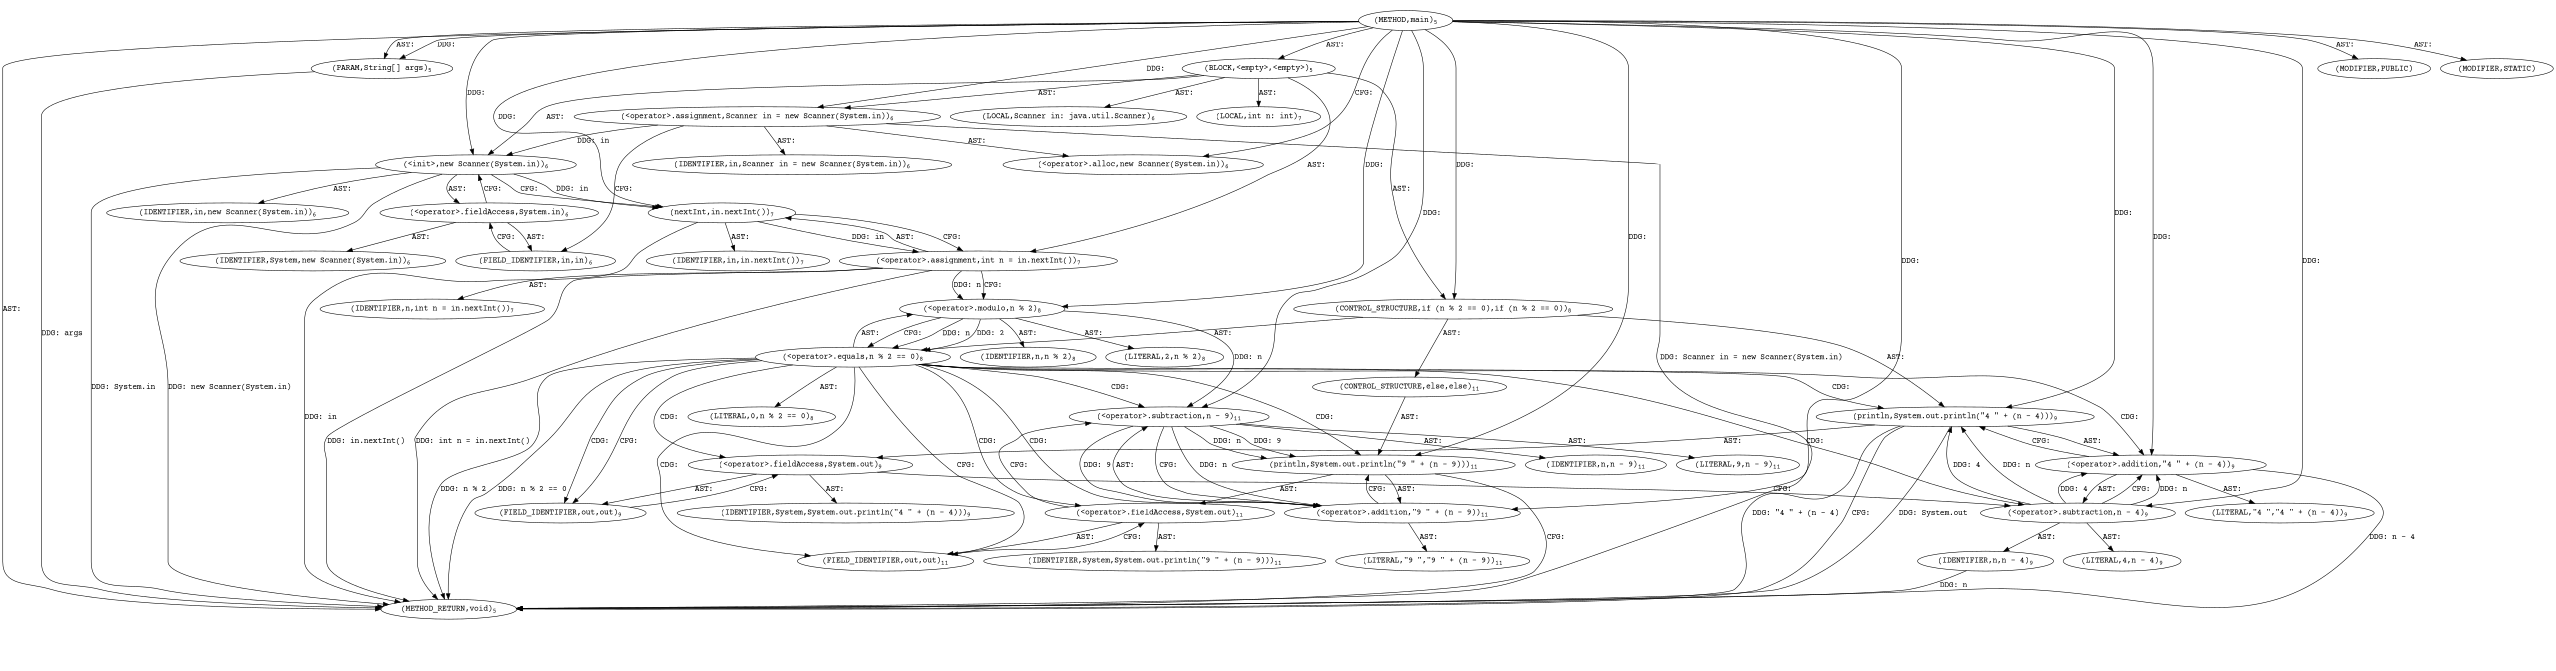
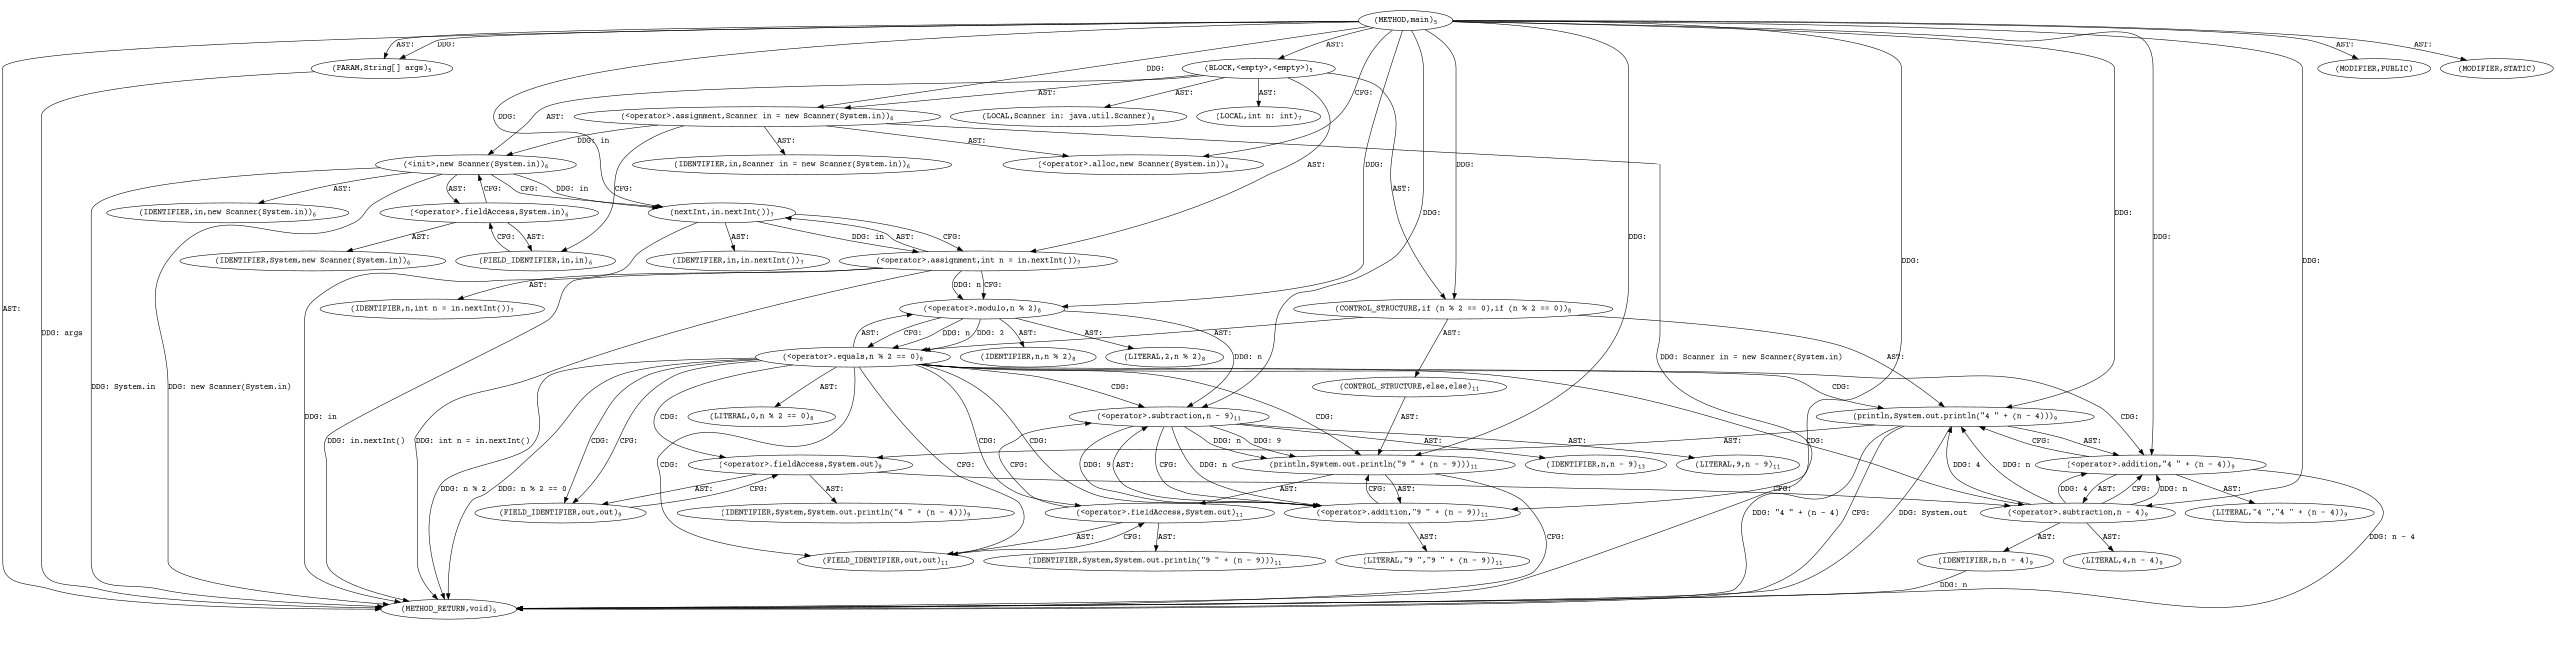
edge "(METHOD,main)" -> "(<init>,new Scanner(System.in))": removed, label "DDG:"
node "(IDENTIFIER,n,n - 9)": text "11" -> "13"
